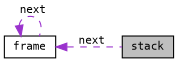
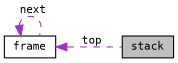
edge "stack" -> "frame": label " next" -> " top"
